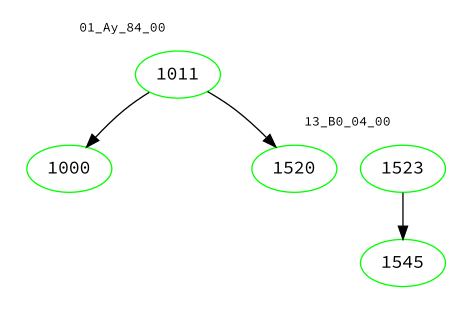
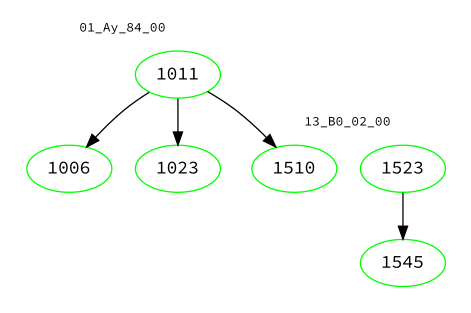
cluster "13_B0_04_00": label "13_B0_04_00" -> "13_B0_02_00"
node "1000": label "1000" -> "1006"
node "1023": added
node "1520": label "1520" -> "1510"
